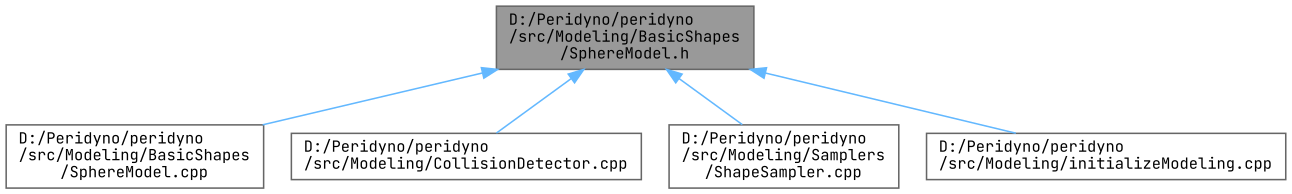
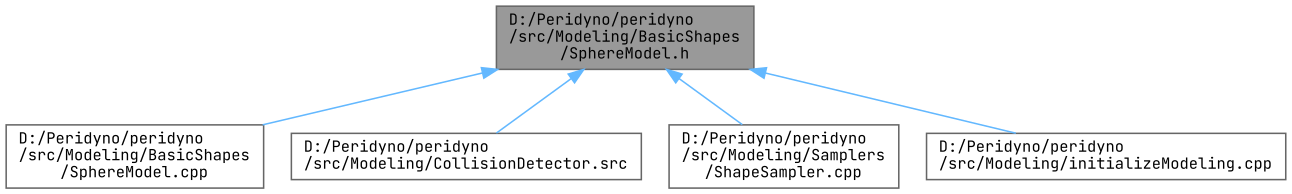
node "D:/Peridyno/peridyno /src/Modeling/CollisionDetector.cpp": label "D:/Peridyno/peridyno /src/Modeling/CollisionDetector.cpp" -> "D:/Peridyno/peridyno /src/Modeling/CollisionDetector.src"
